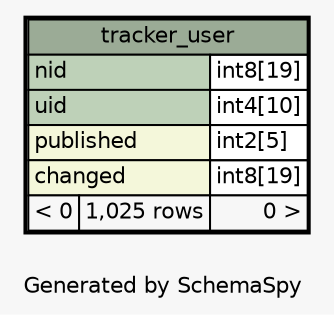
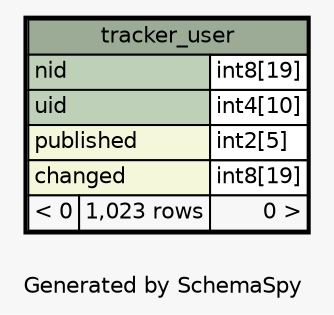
node "tracker_user": text "1,025 rows" -> "1,023 rows"
